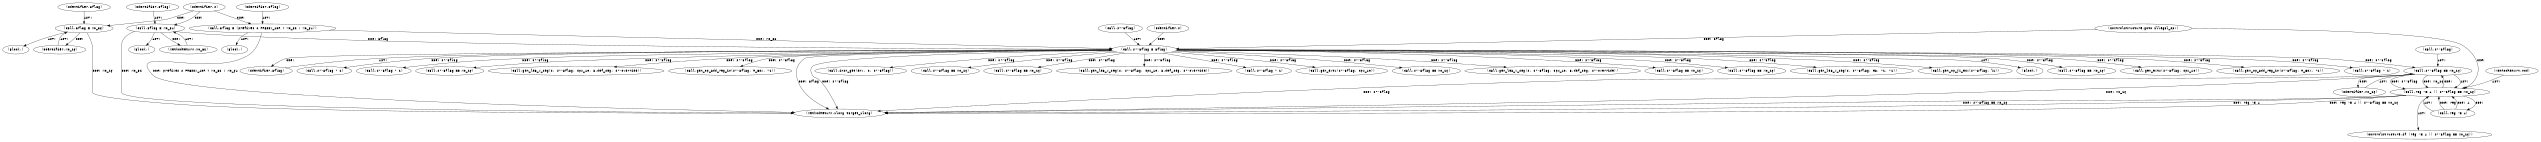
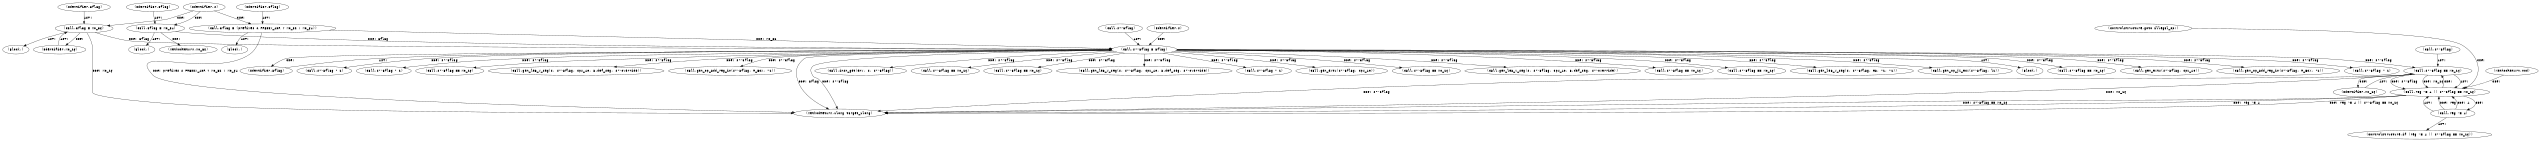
edge "(MethodReturn,MO_32)" -> "(Call,aflag = MO_34)": removed, label "AST:"
edge "(ControlStructure,goto illegal_op;)" -> "(Call,s->aflag = aflag)": now "(Call,aflag = MO_36)" -> "(Call,s->aflag = aflag)"
edge "(MethodReturn,mod)" -> "(Call,reg >= 4 || s->aflag == MO_16)": label "AST: " -> "CFG: "
edge "(Call,aflag = MO_34)" -> "(MethodReturn,ulong target_ulong)": removed, label "DDG: MO_32"
edge "(Call,reg >= 4 || s->aflag == MO_16)" -> "(ControlStructure,if (reg >= 4 || s->aflag == MO_16))": now "(Call,reg >= 4)" -> "(ControlStructure,if (reg >= 4 || s->aflag == MO_16))"
